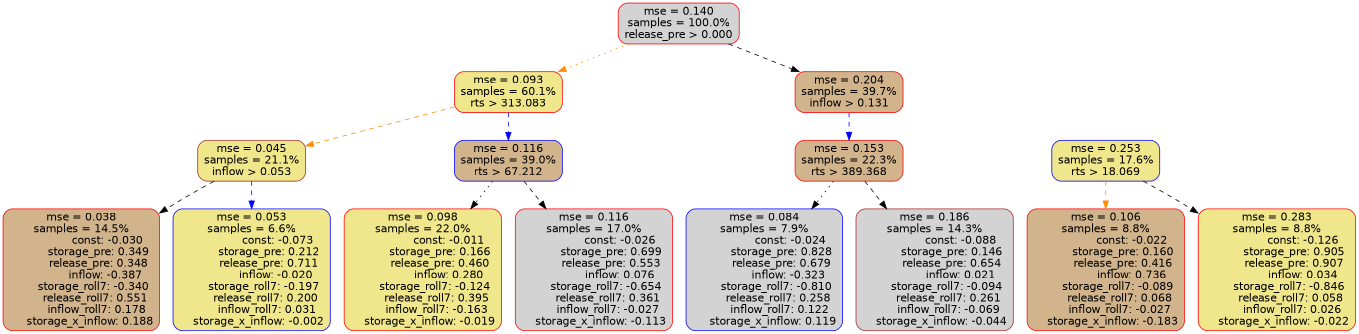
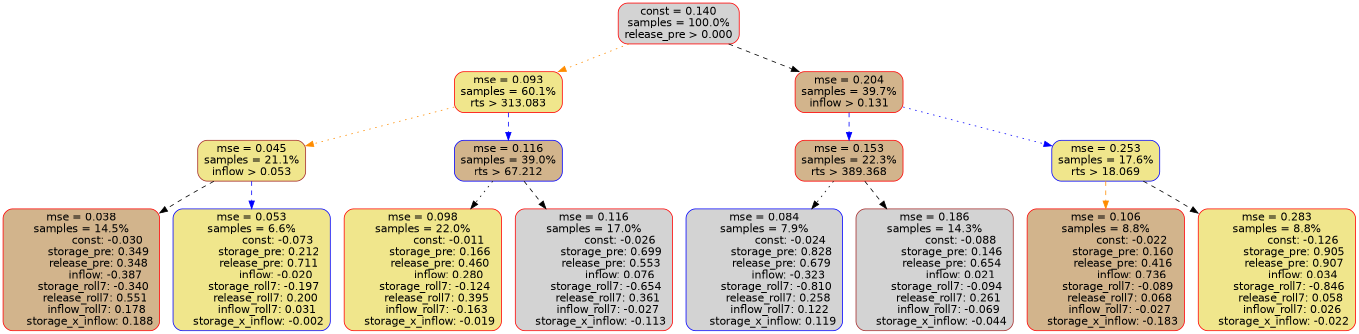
node "mse = 0.140 samples = 100.0% release_pre > 0.000": label "mse = 0.140 samples = 100.0% release_pre > 0.000" -> "const = 0.140 samples = 100.0% release_pre > 0.000"
edge "mse = 0.093 samples = 60.1% rts > 313.083" -> "mse = 0.045 samples = 21.1% inflow > 0.053": style dashed -> dotted
edge "mse = 0.204 samples = 39.7% inflow > 0.131" -> "mse = 0.253 samples = 17.6% rts > 18.069": added
